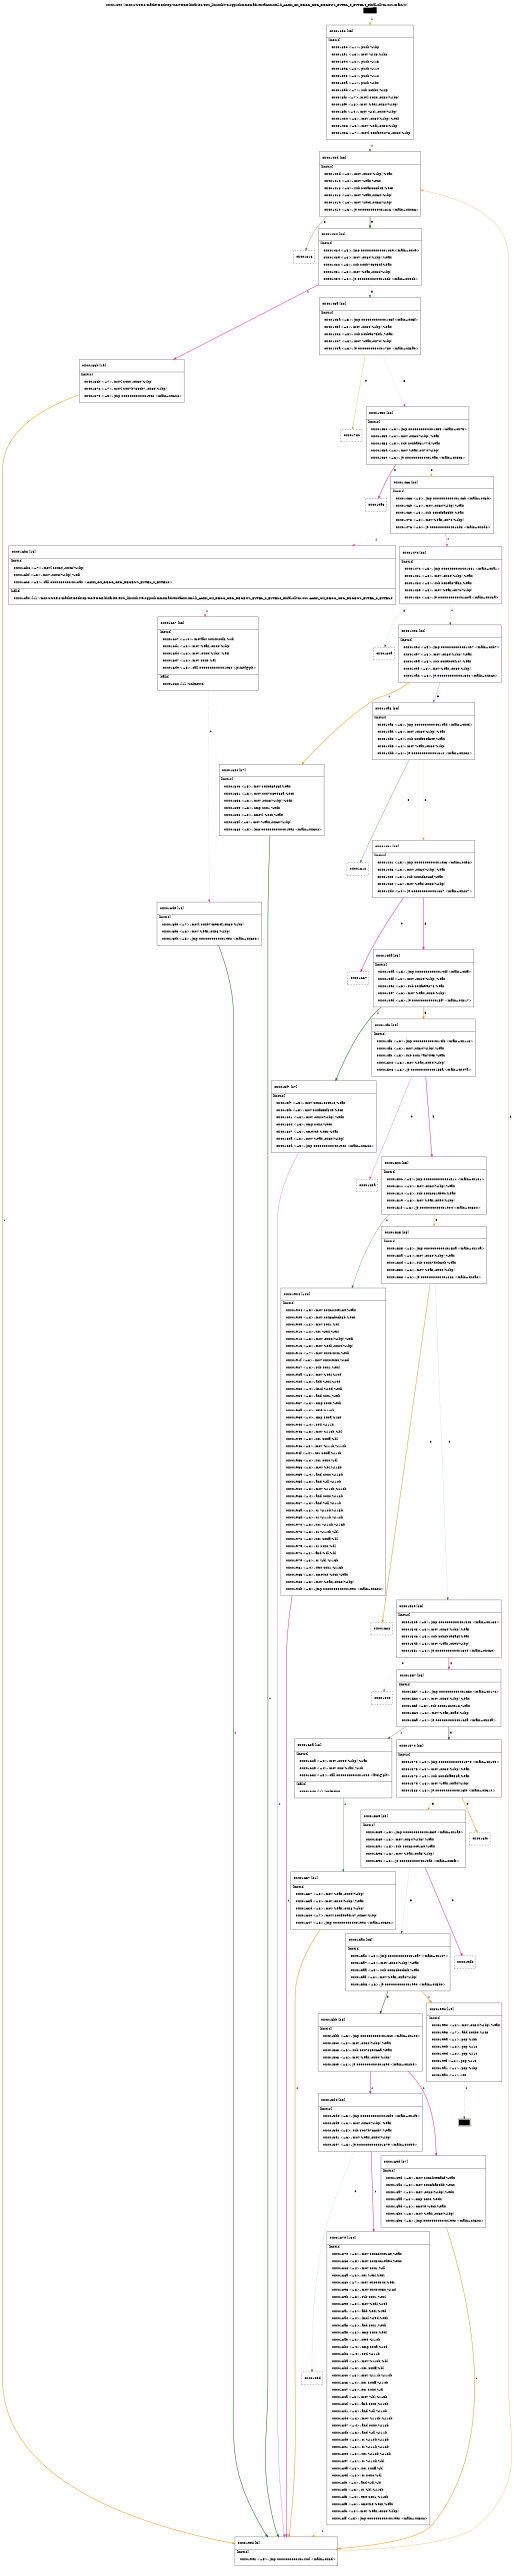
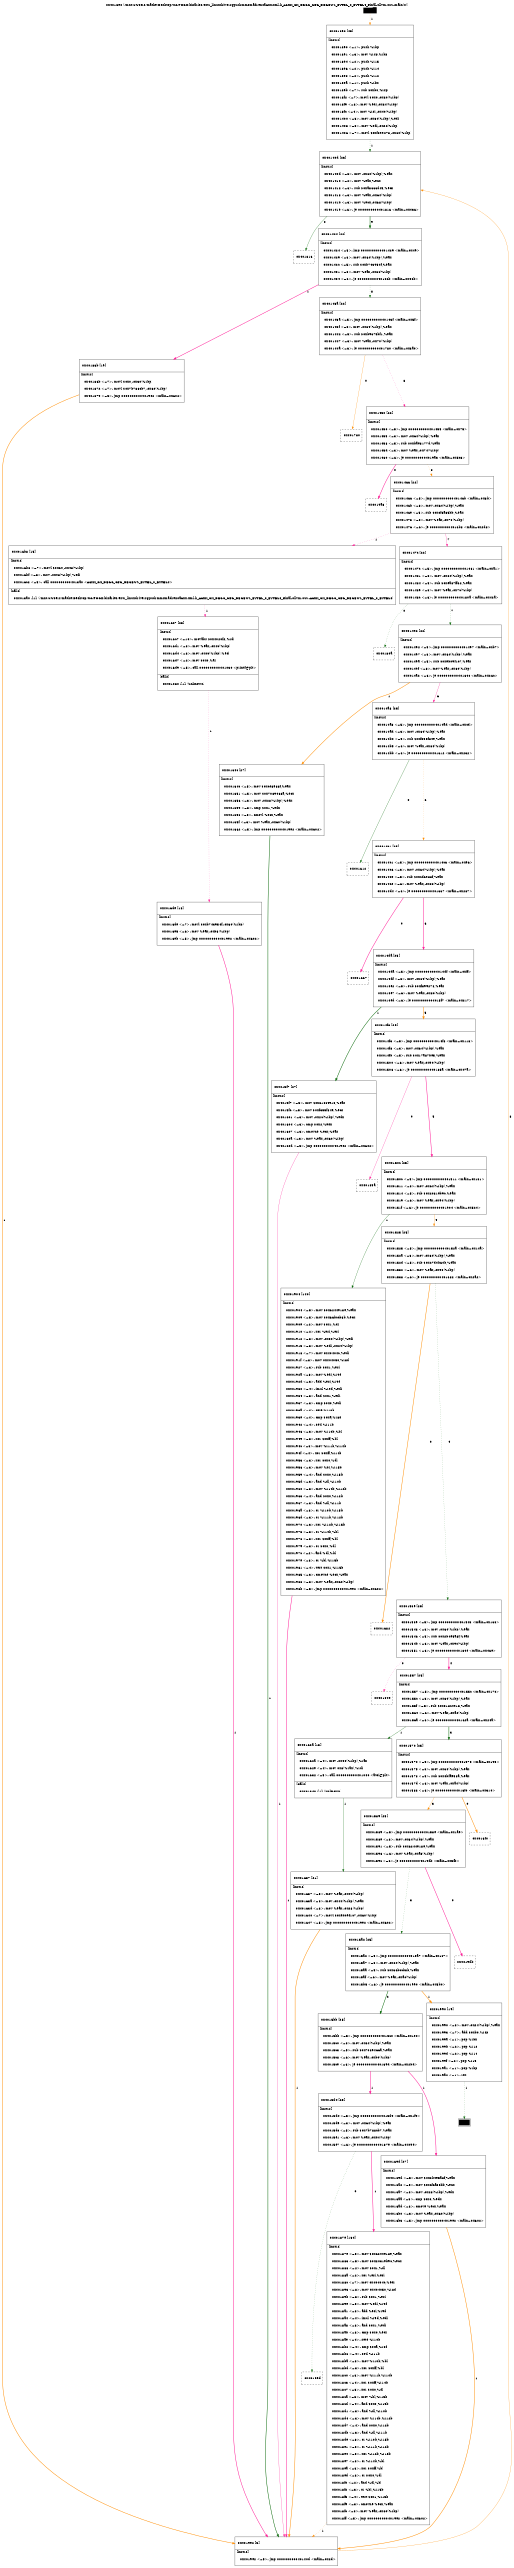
edge "0x4016de [18]" -> "0x4019e2 [5]": color darkgreen -> deeppink
